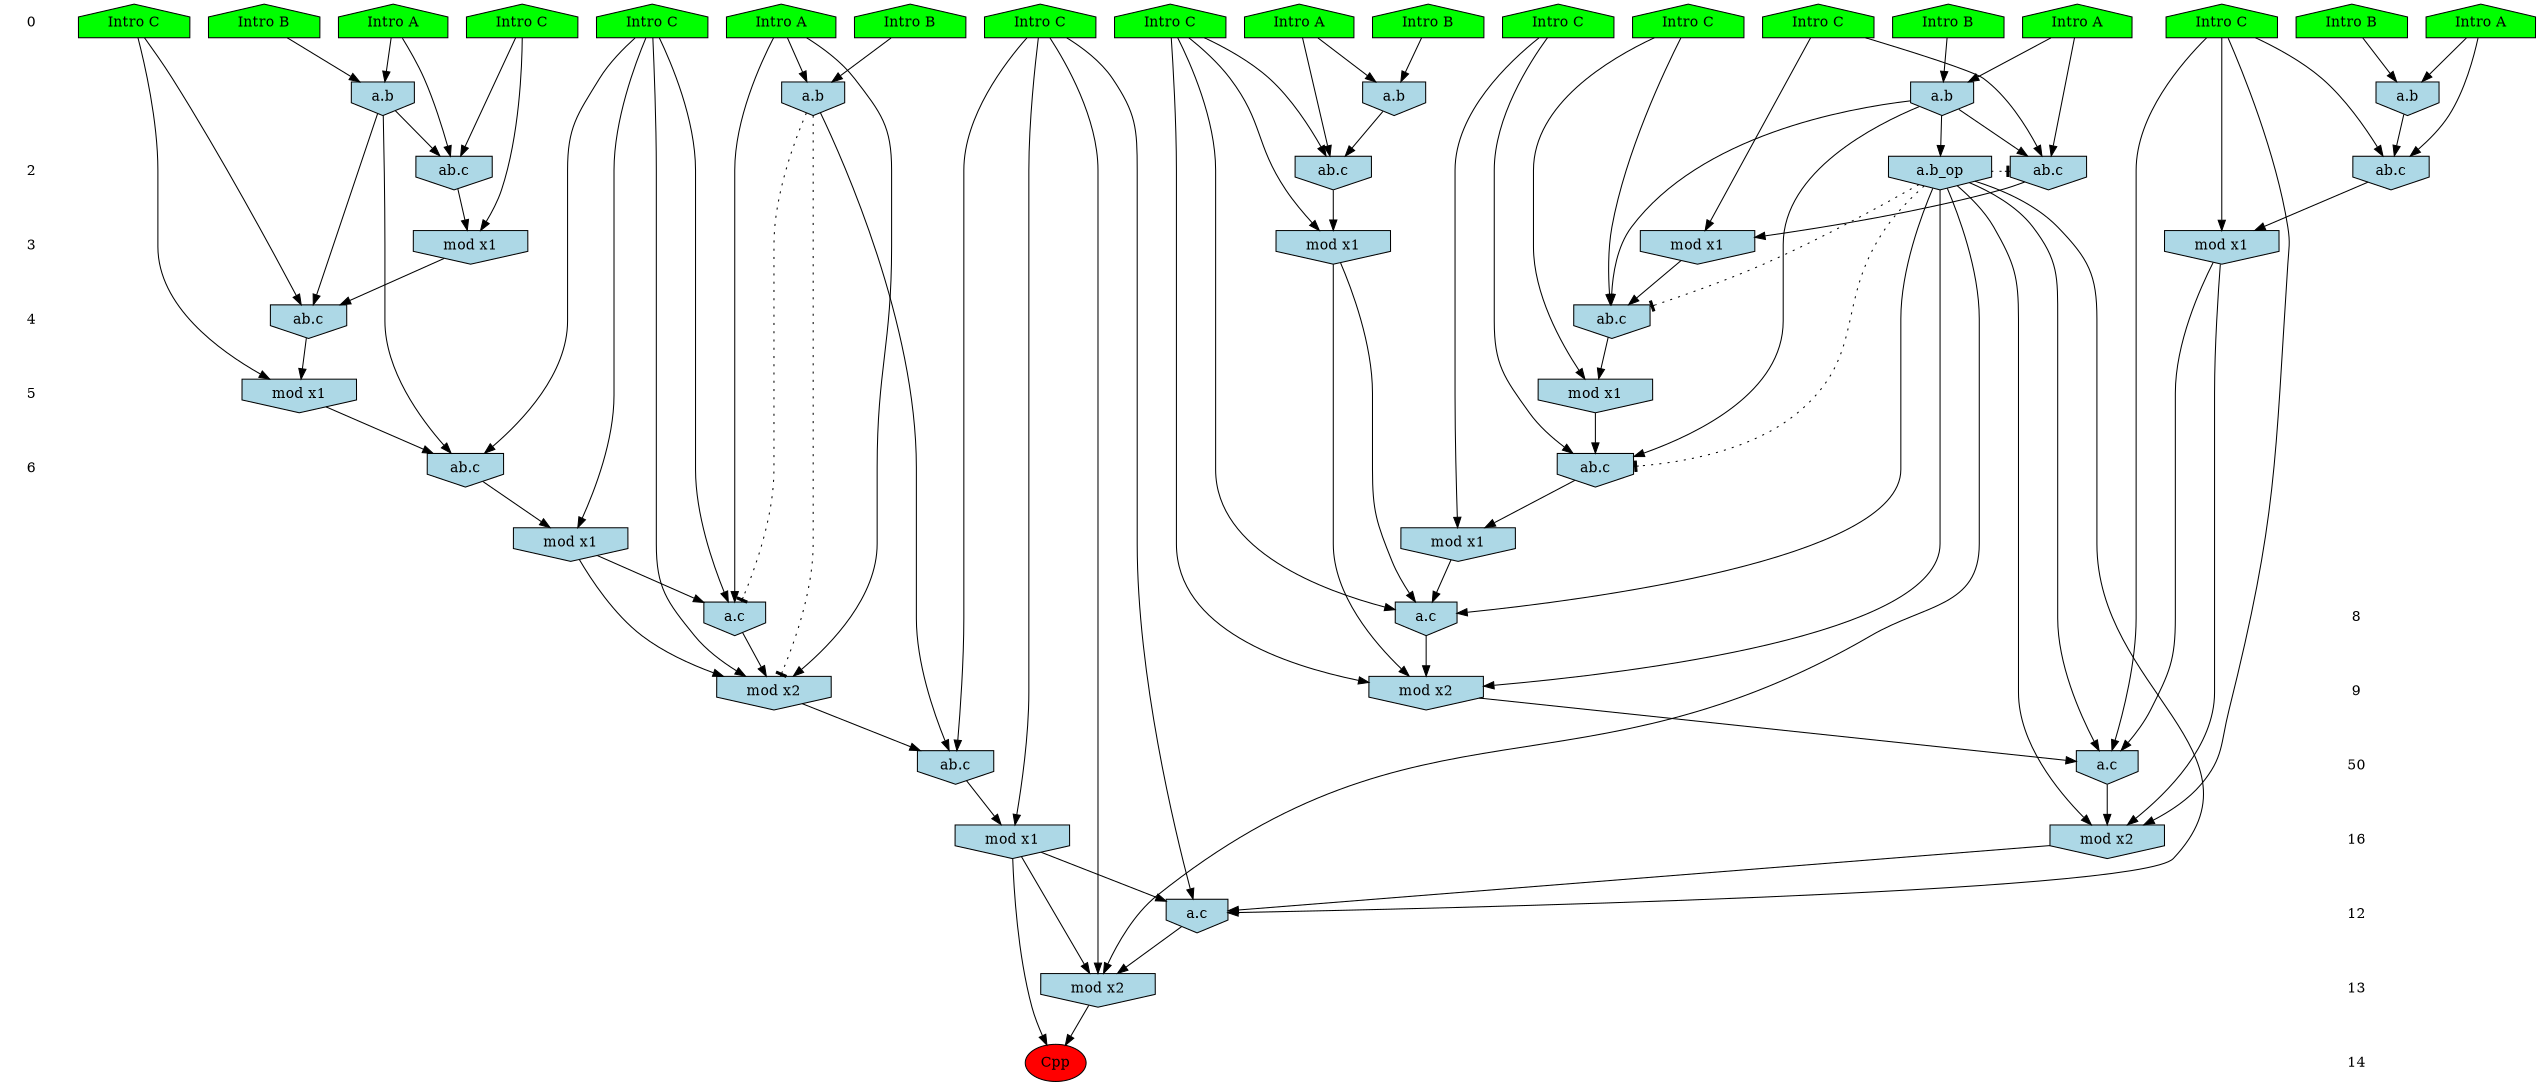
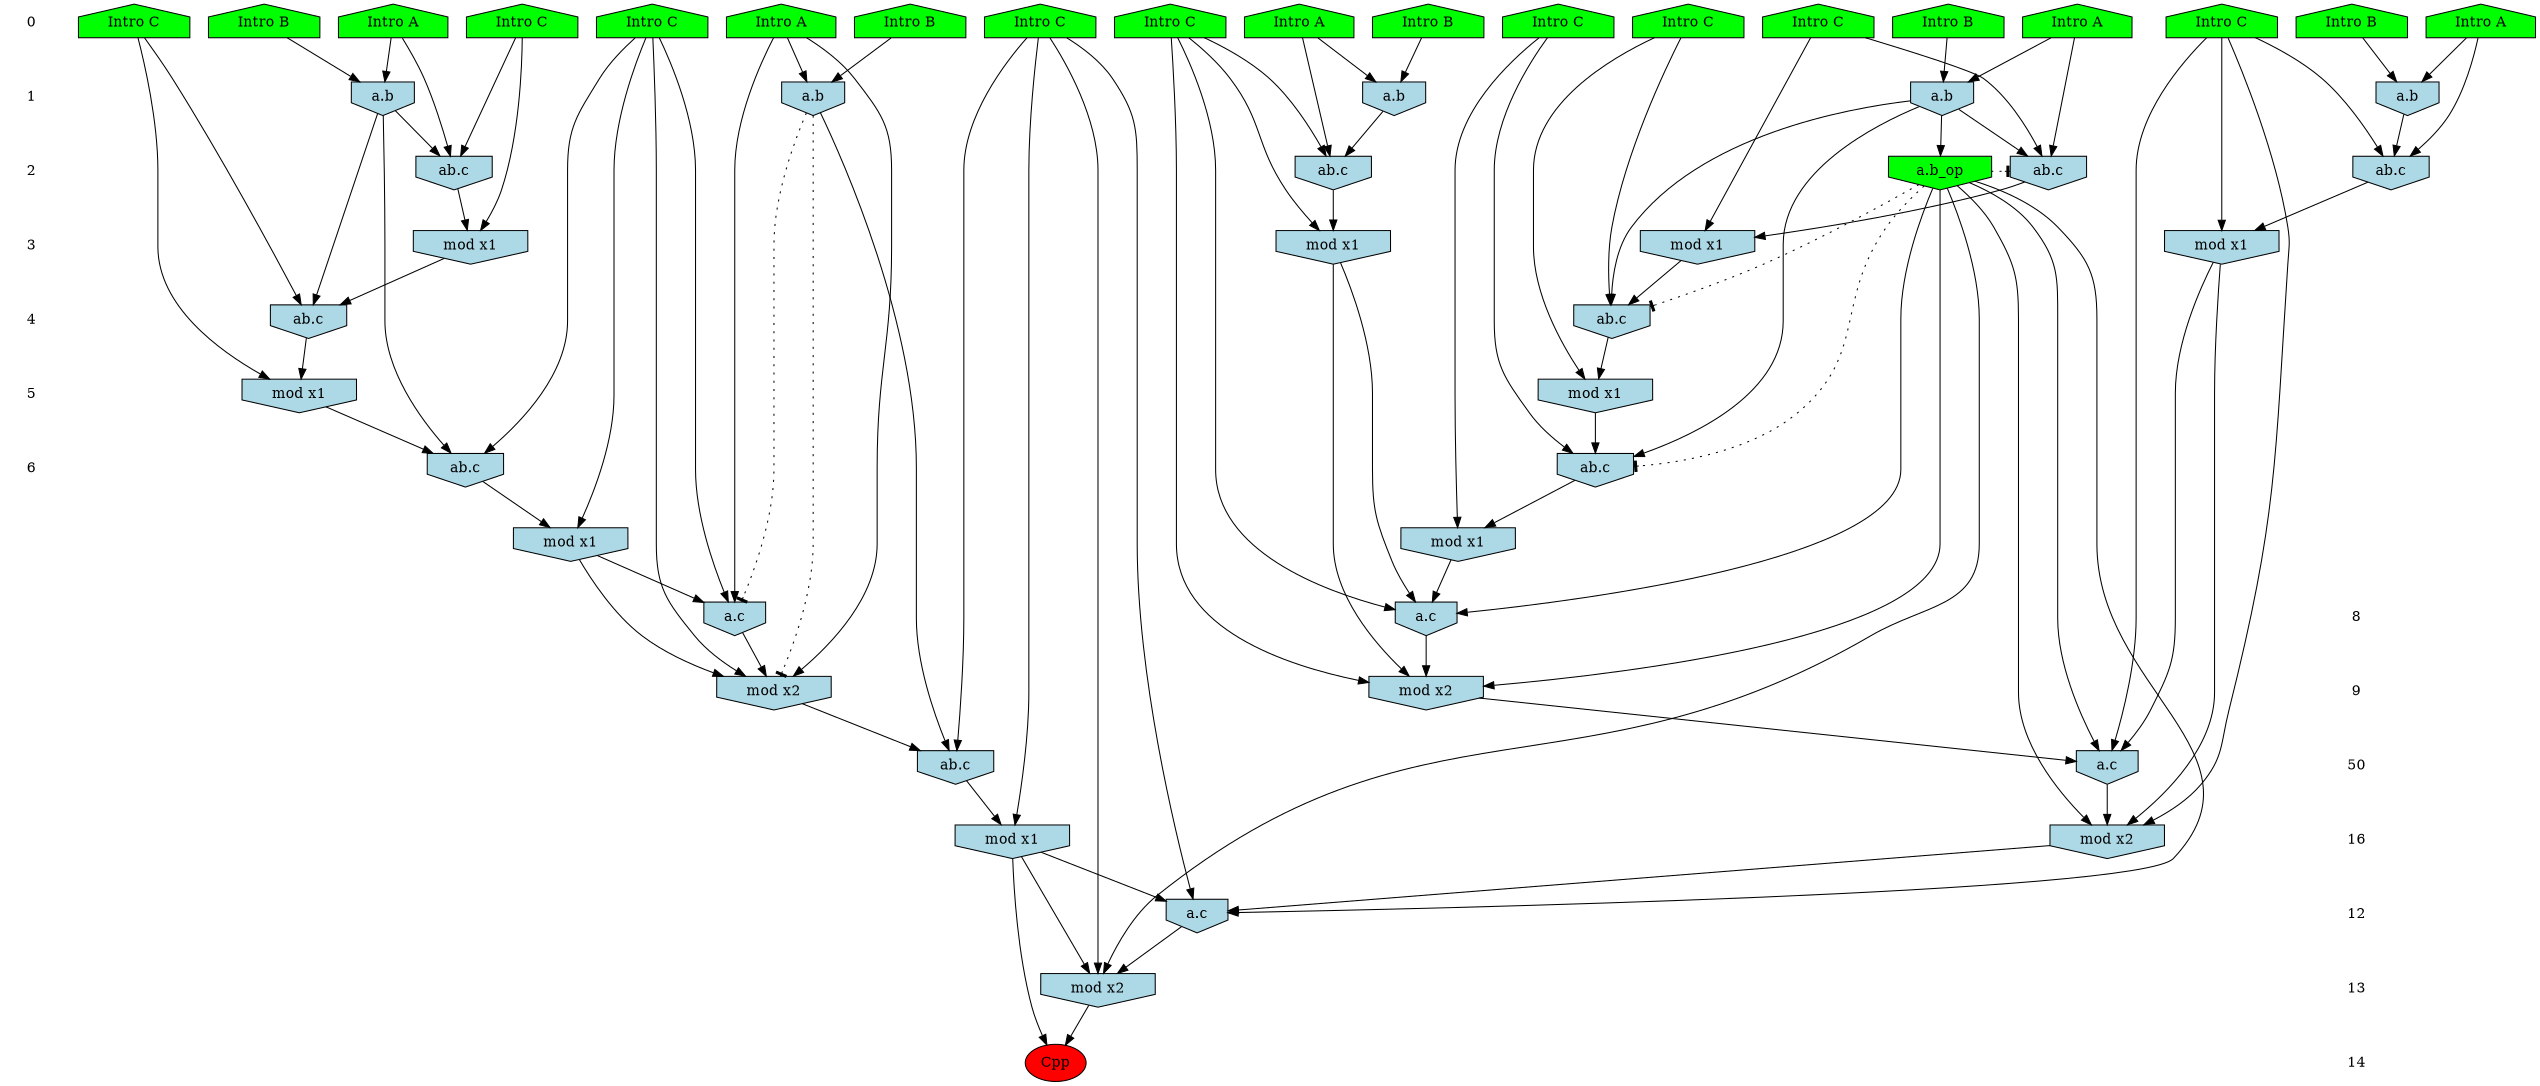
node "1": added
node "a.b_op": fillcolor lightblue -> green
